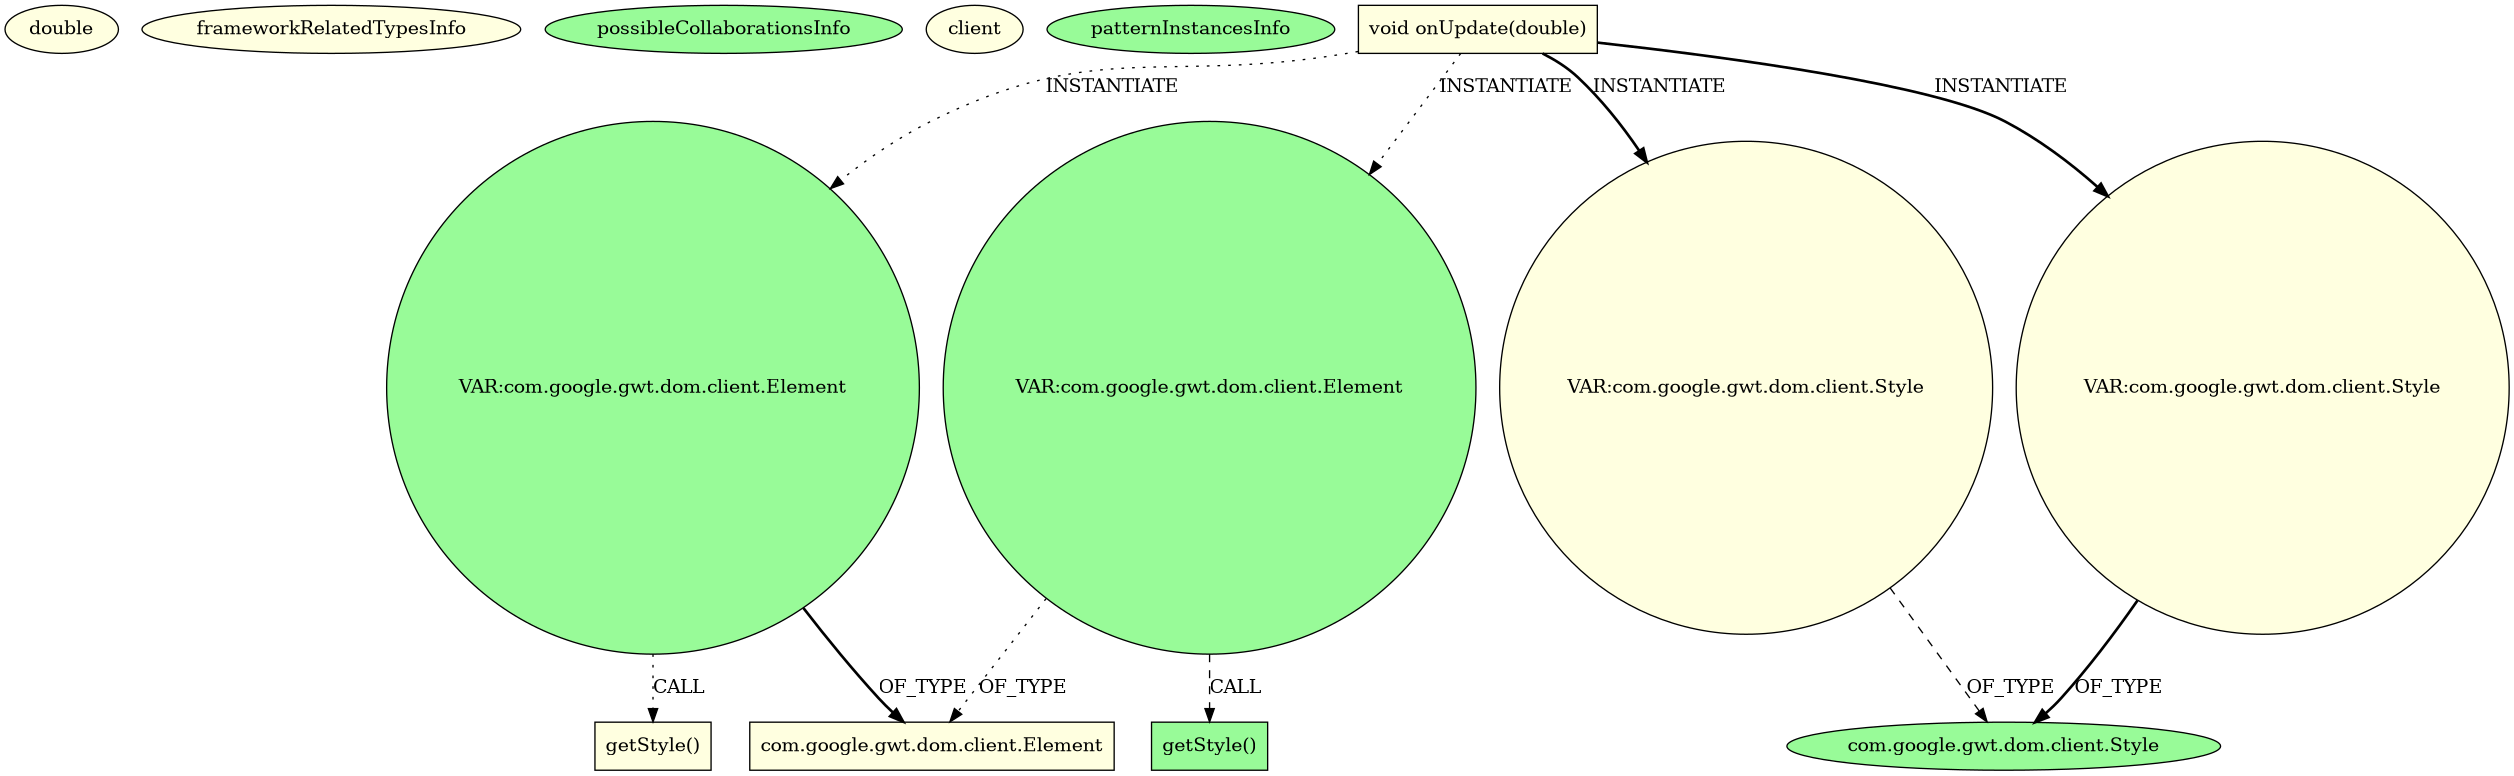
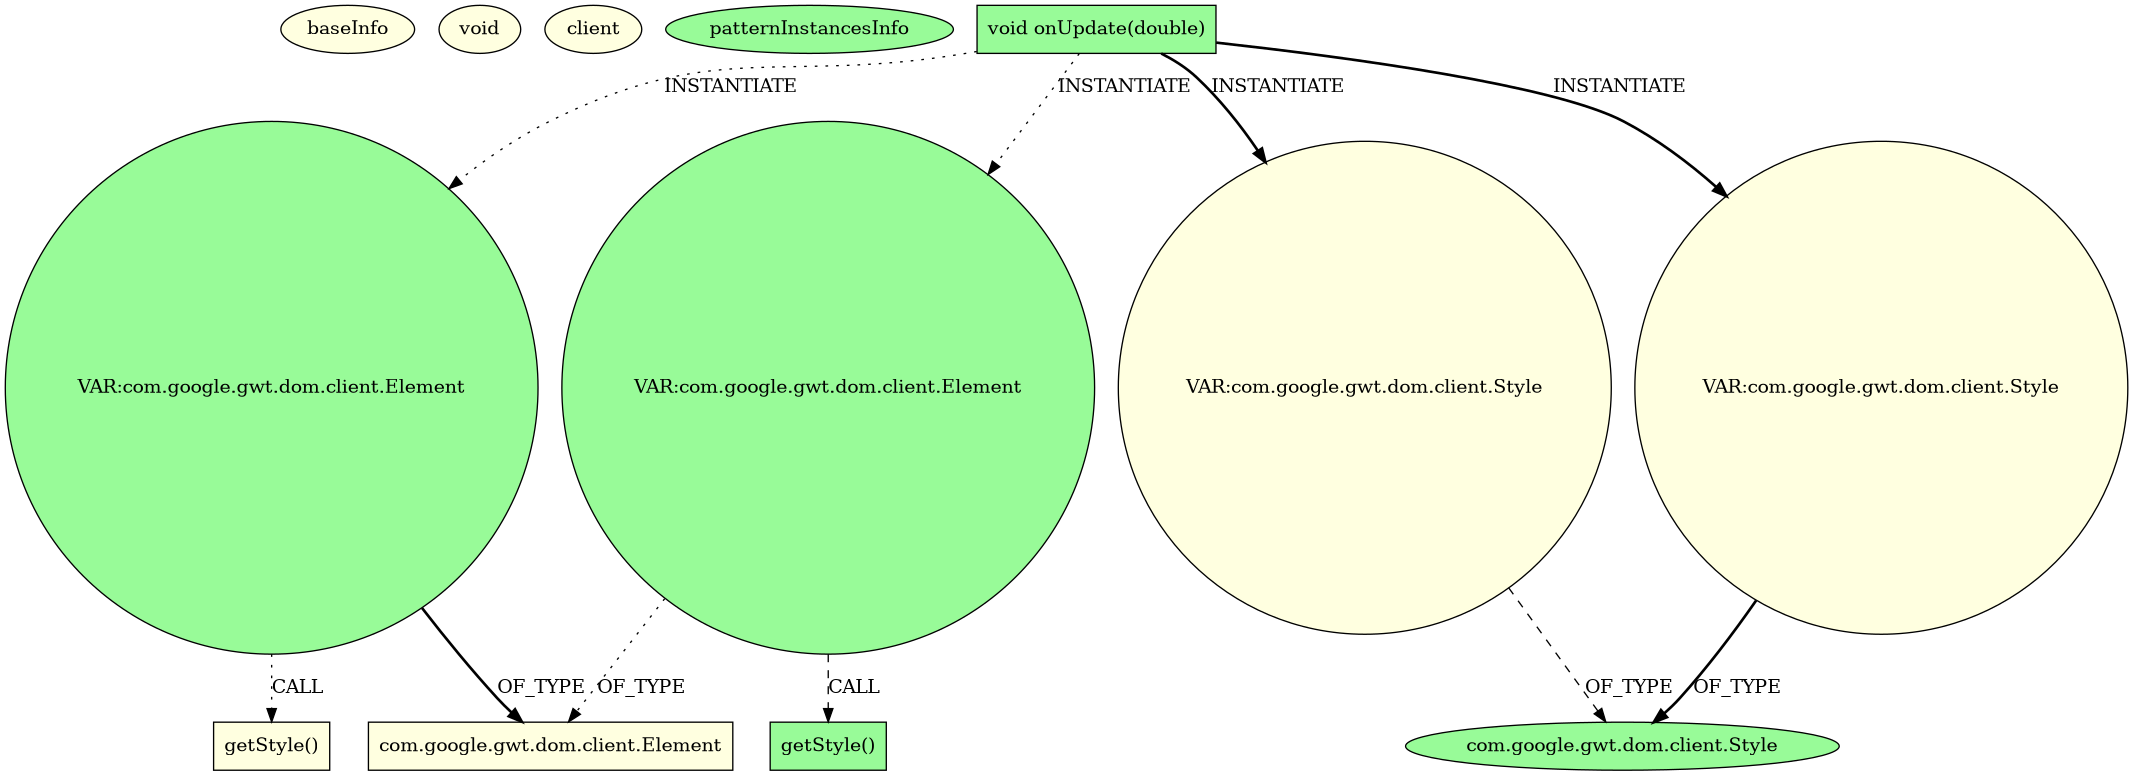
node "double": label "double" -> "baseInfo"
node "frameworkRelatedTypesInfo": label "frameworkRelatedTypesInfo" -> "void"
node "possibleCollaborationsInfo": removed
node "void onUpdate(double)": fillcolor lightyellow -> palegreen
